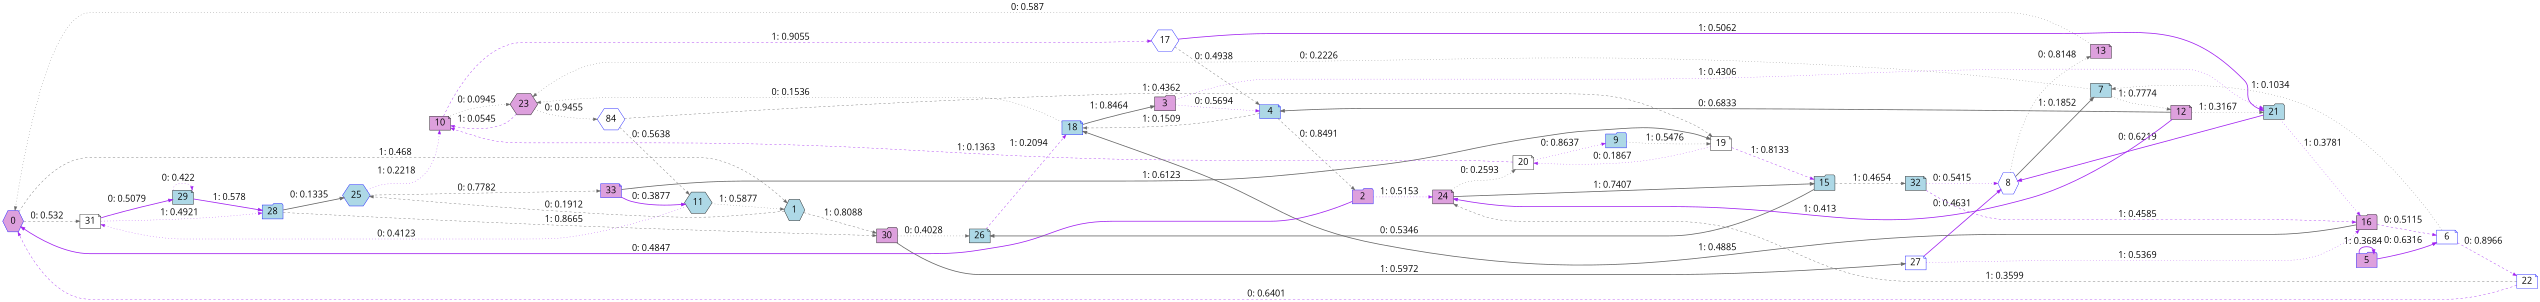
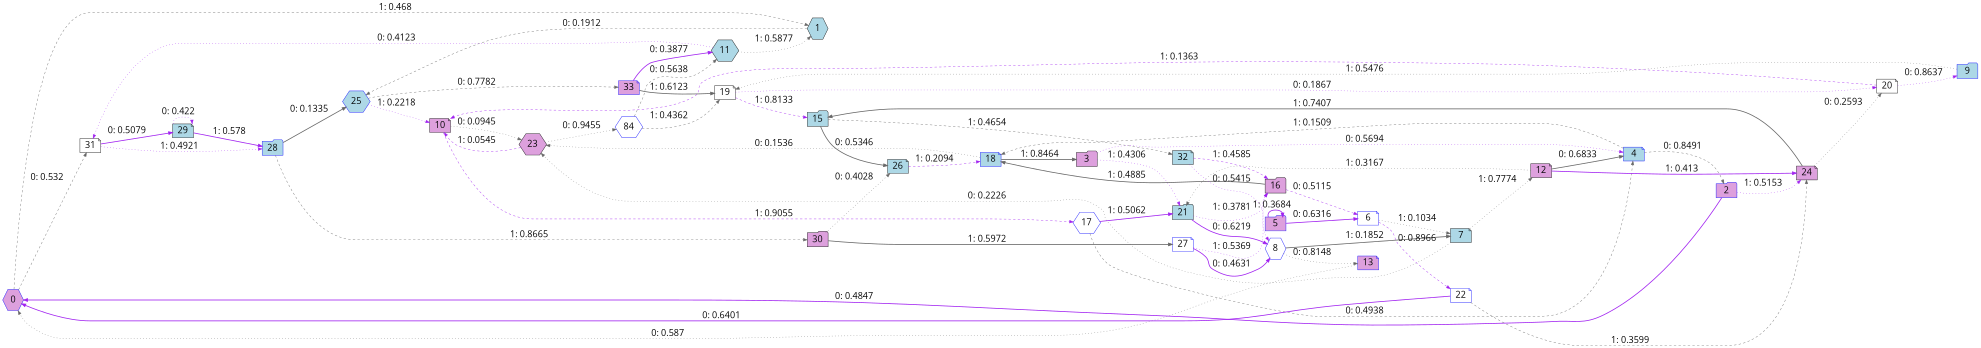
node "13": color black -> blue
edge "1" -> "30": removed, label "1: 0.8088"
edge "22" -> "0": style dashed -> bold
